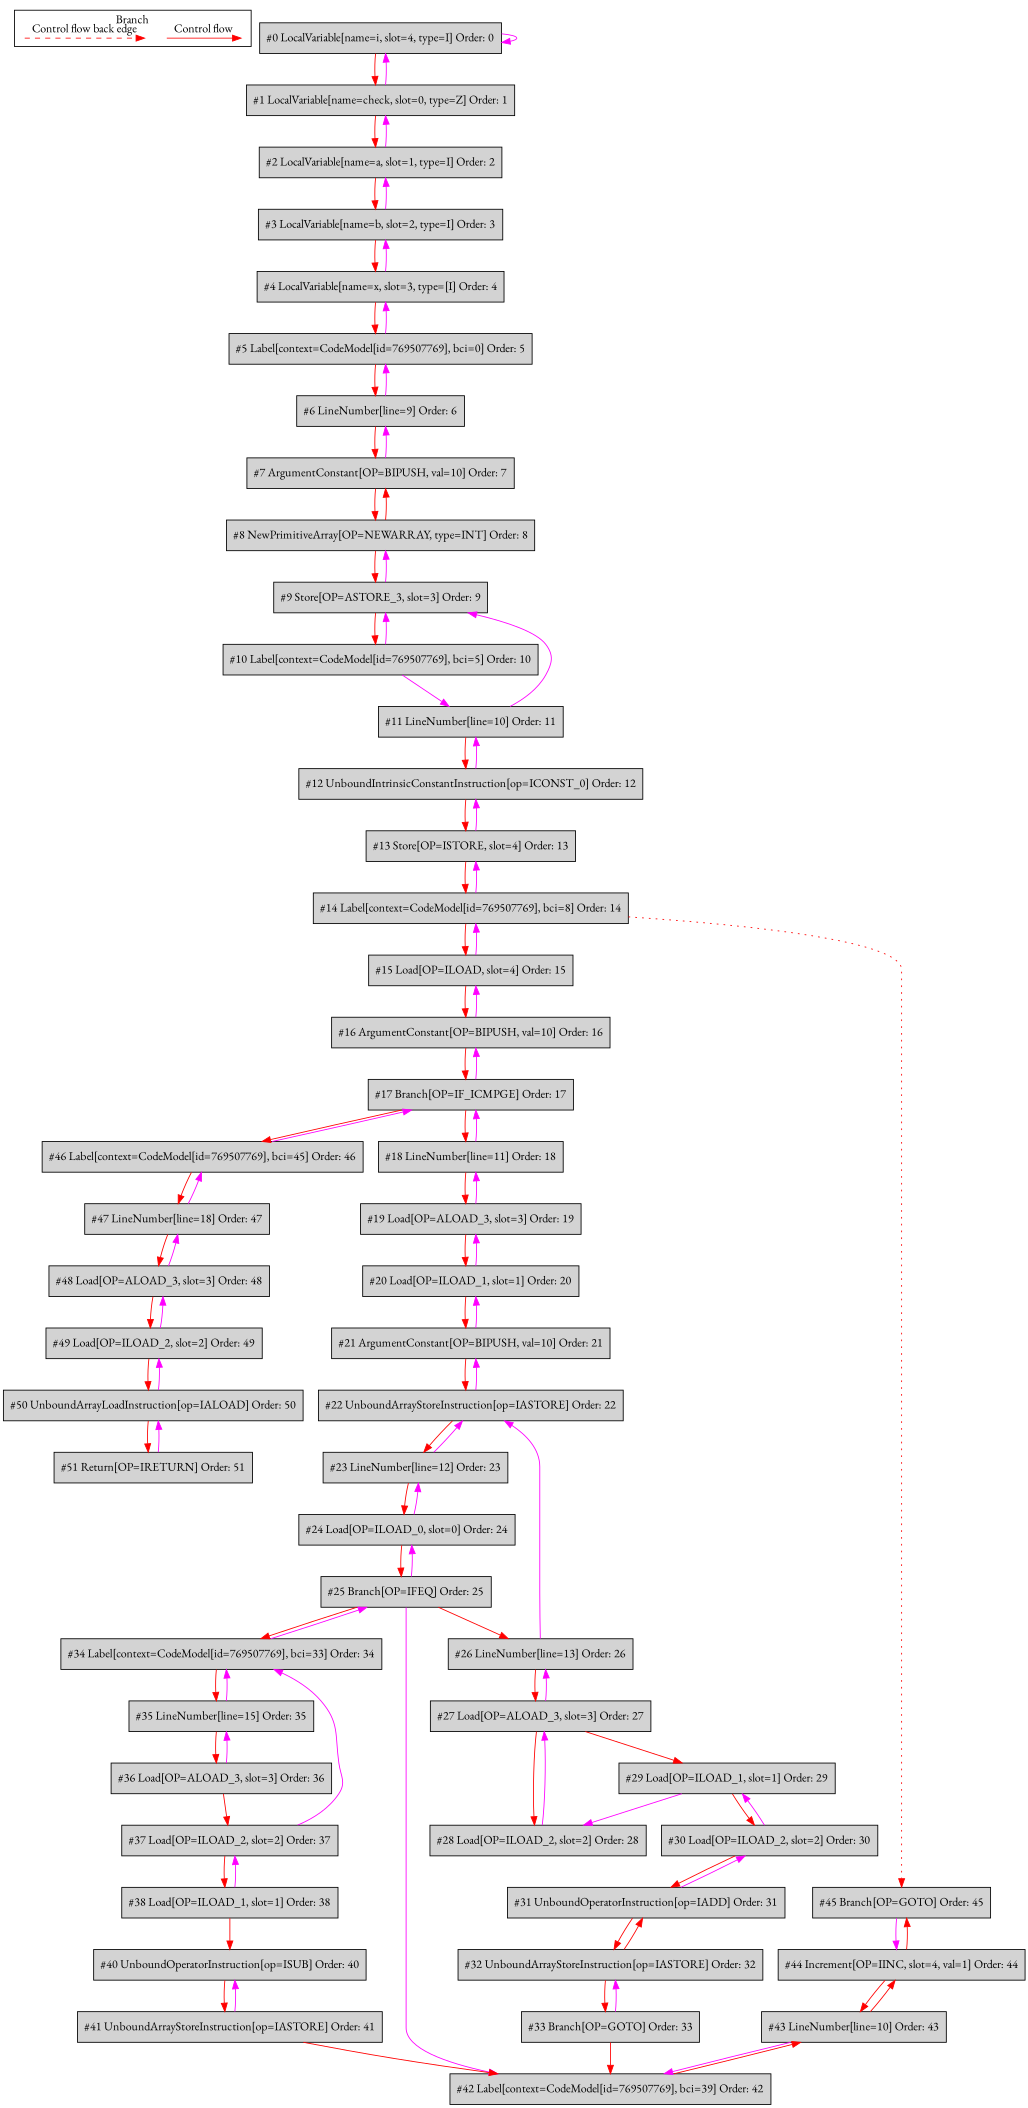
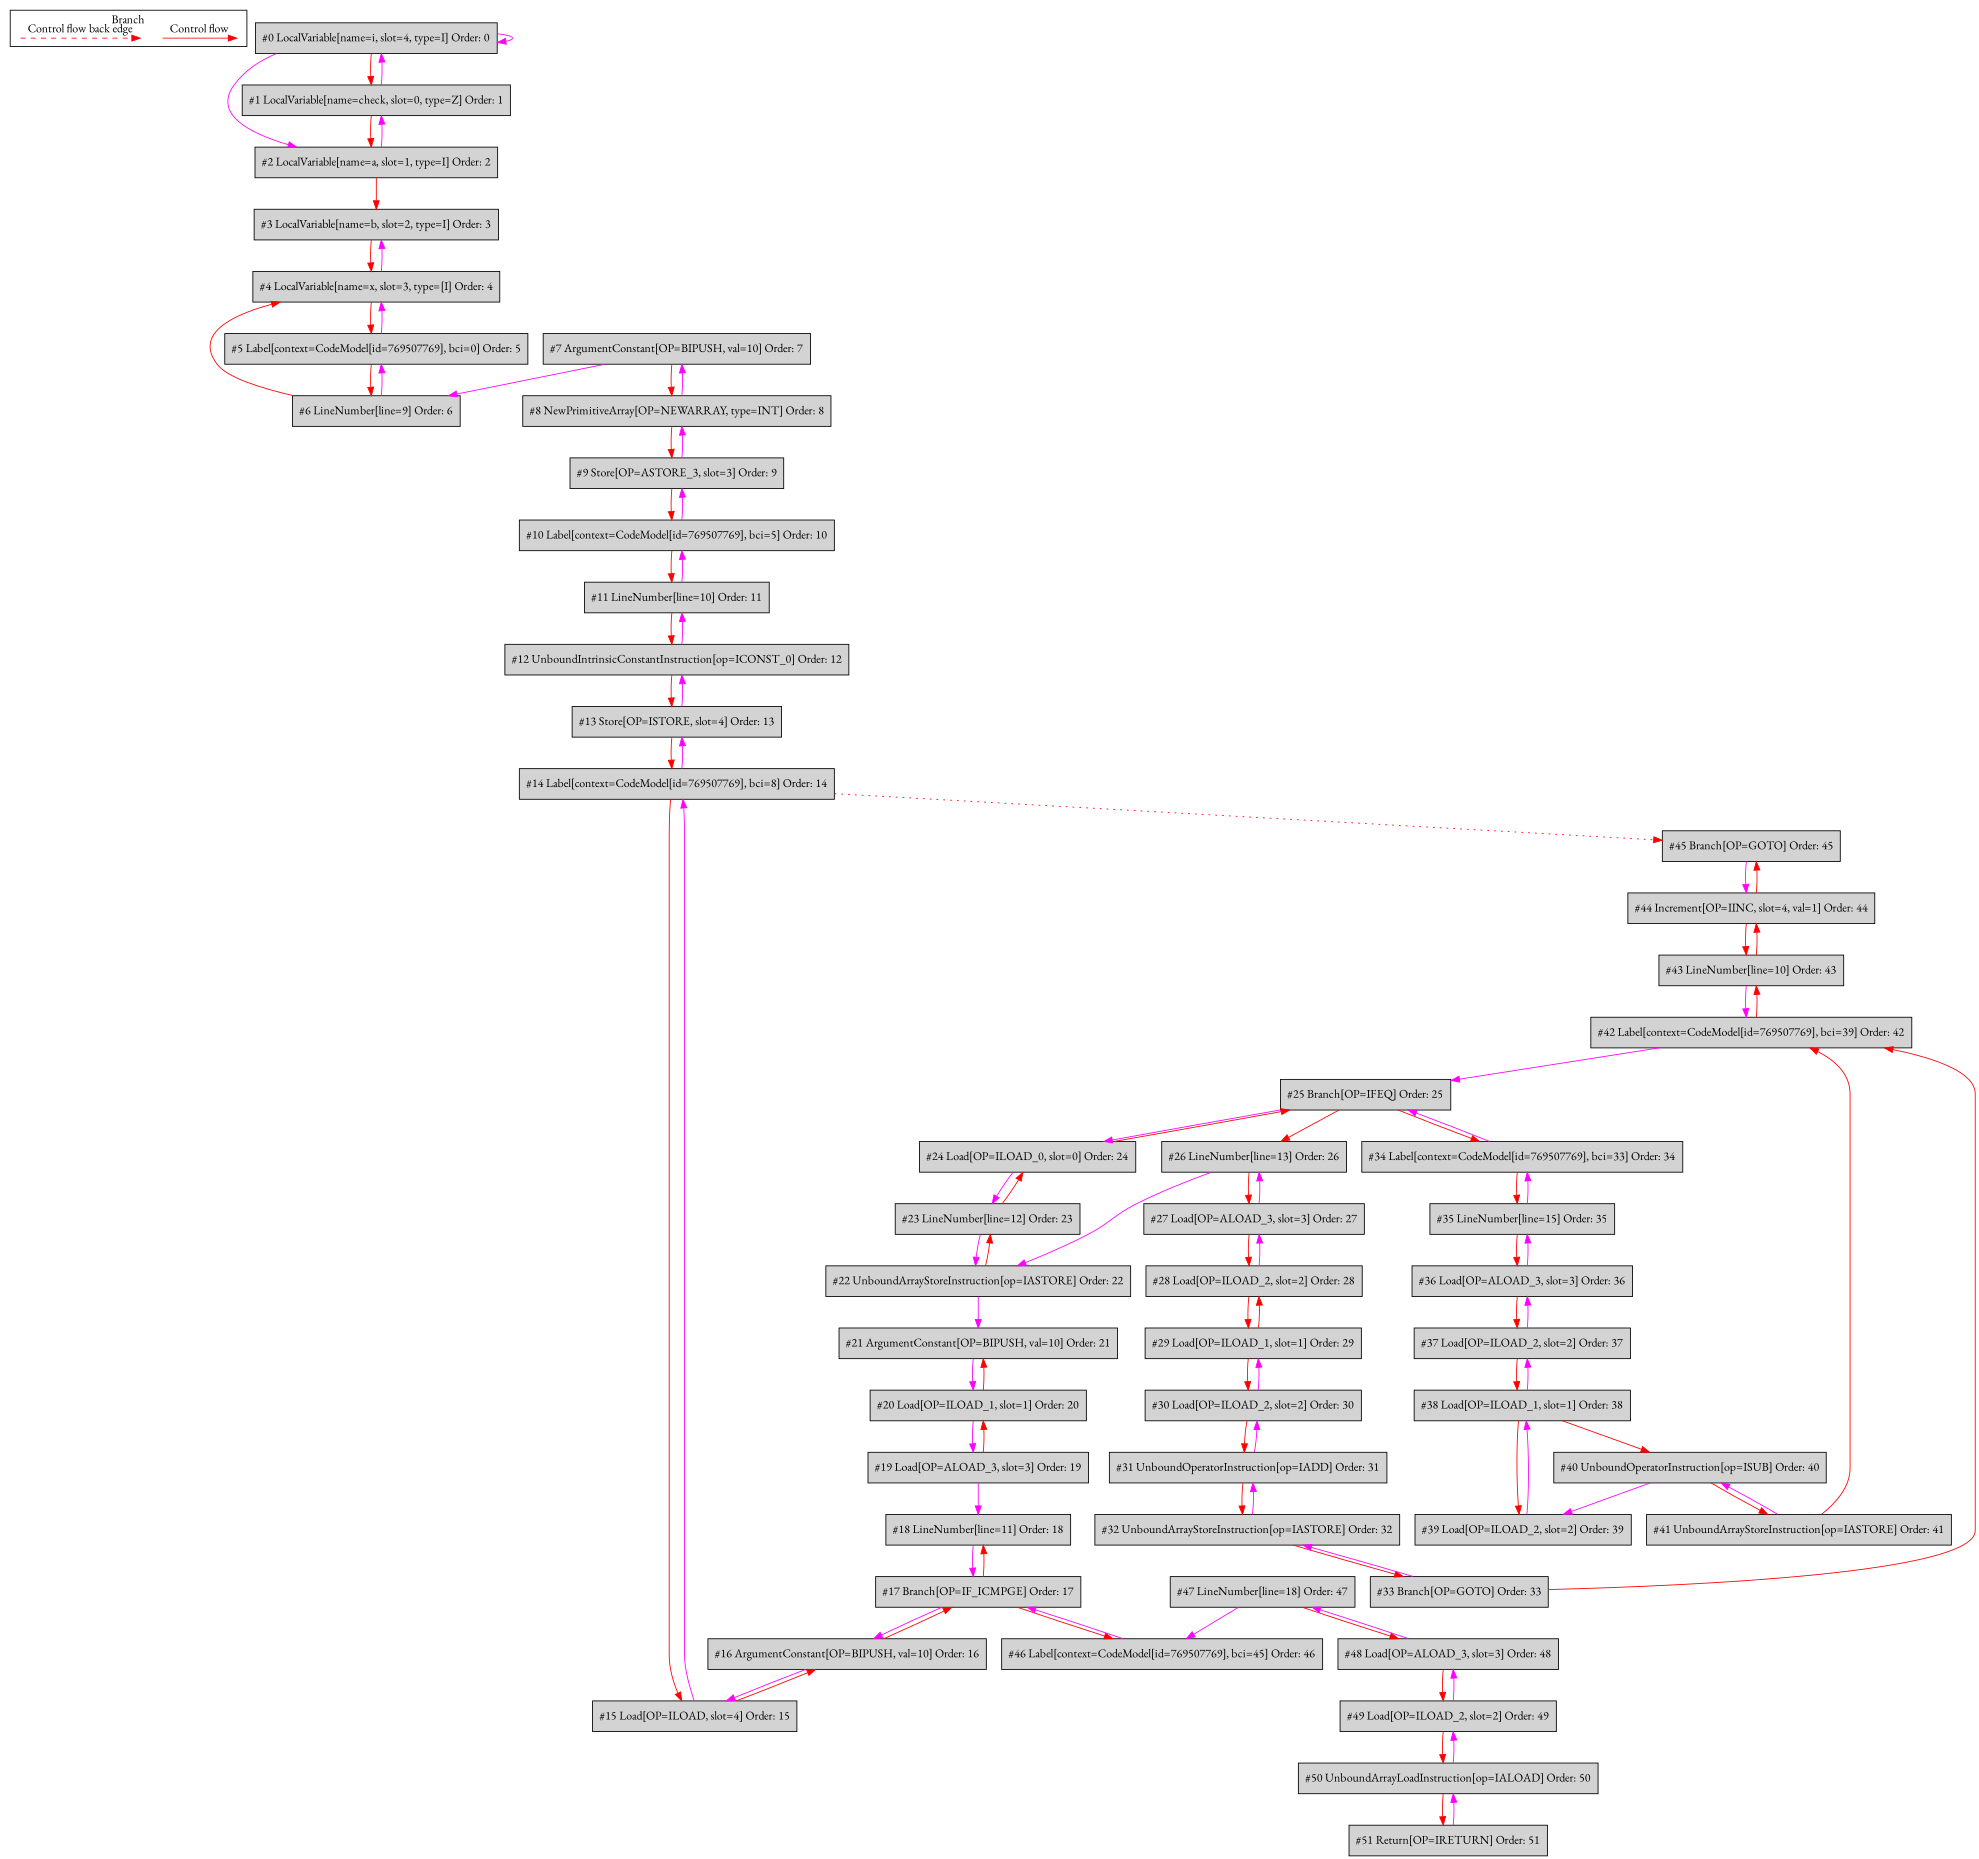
edge "#3 LocalVariable[name=b, slot=2, type=I] Order: 3" -> "#2 LocalVariable[name=a, slot=1, type=I] Order: 2": now "#0 LocalVariable[name=i, slot=4, type=I] Order: 0" -> "#2 LocalVariable[name=a, slot=1, type=I] Order: 2"
edge "#6 LineNumber[line=9] Order: 6" -> "#7 ArgumentConstant[OP=BIPUSH, val=10] Order: 7": now "#6 LineNumber[line=9] Order: 6" -> "#4 LocalVariable[name=x, slot=3, type=[I] Order: 4"
edge "#8 NewPrimitiveArray[OP=NEWARRAY, type=INT] Order: 8" -> "#7 ArgumentConstant[OP=BIPUSH, val=10] Order: 7": color red -> fuchsia
edge "#11 LineNumber[line=10] Order: 11" -> "#9 Store[OP=ASTORE_3, slot=3] Order: 9": now "#11 LineNumber[line=10] Order: 11" -> "#10 Label[context=CodeModel[id=769507769], bci=5] Order: 10"
edge "#10 Label[context=CodeModel[id=769507769], bci=5] Order: 10" -> "#11 LineNumber[line=10] Order: 11": color fuchsia -> red
edge "#46 Label[context=CodeModel[id=769507769], bci=45] Order: 46" -> "#47 LineNumber[line=18] Order: 47": removed
edge "#18 LineNumber[line=11] Order: 18" -> "#19 Load[OP=ALOAD_3, slot=3] Order: 19": removed
edge "#21 ArgumentConstant[OP=BIPUSH, val=10] Order: 21" -> "#22 UnboundArrayStoreInstruction[op=IASTORE] Order: 22": removed
node "#39 Load[OP=ILOAD_2, slot=2] Order: 39": added
edge "#27 Load[OP=ALOAD_3, slot=3] Order: 27" -> "#29 Load[OP=ILOAD_1, slot=1] Order: 29": now "#28 Load[OP=ILOAD_2, slot=2] Order: 28" -> "#29 Load[OP=ILOAD_1, slot=1] Order: 29"
edge "#37 Load[OP=ILOAD_2, slot=2] Order: 37" -> "#34 Label[context=CodeModel[id=769507769], bci=33] Order: 34": now "#37 Load[OP=ILOAD_2, slot=2] Order: 37" -> "#36 Load[OP=ALOAD_3, slot=3] Order: 36"
edge "#29 Load[OP=ILOAD_1, slot=1] Order: 29" -> "#28 Load[OP=ILOAD_2, slot=2] Order: 28": color fuchsia -> red
edge "#25 Branch[OP=IFEQ] Order: 25" -> "#42 Label[context=CodeModel[id=769507769], bci=39] Order: 42": reversed
edge "#32 UnboundArrayStoreInstruction[op=IASTORE] Order: 32" -> "#31 UnboundOperatorInstruction[op=IADD] Order: 31": color red -> fuchsia
